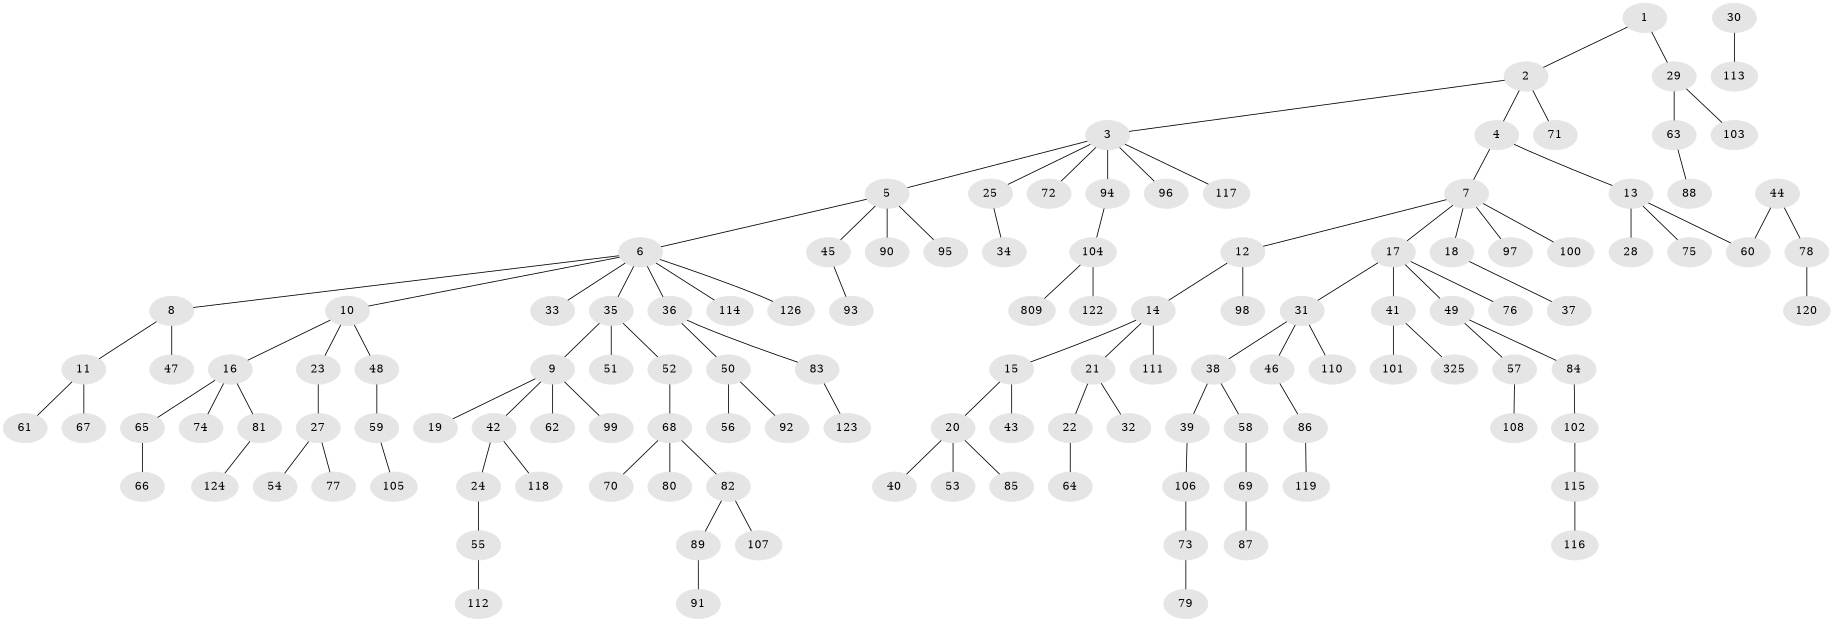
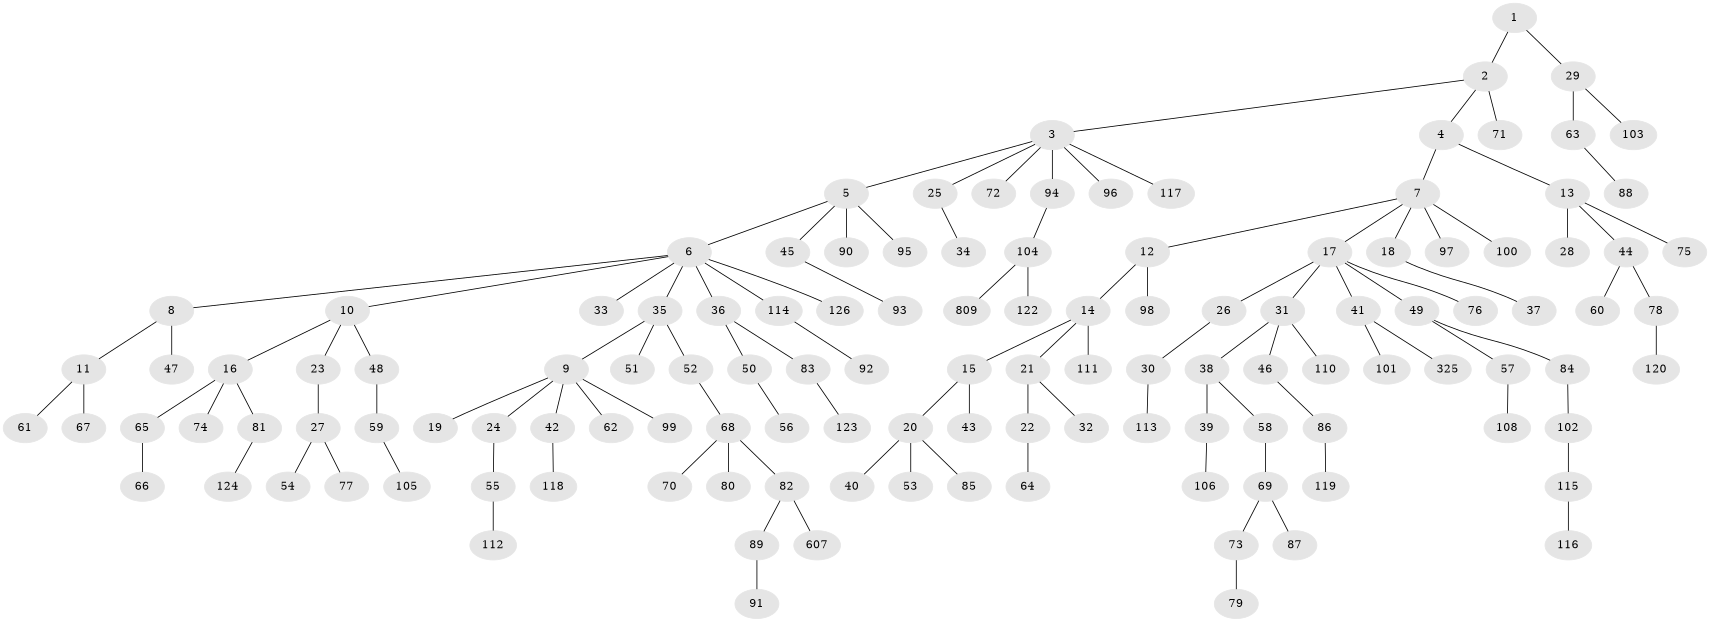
edge "13" -- "60": now "13" -- "44"
node "26": added
edge "50" -- "92": now "114" -- "92"
edge "42" -- "24": now "9" -- "24"
edge "106" -- "73": now "69" -- "73"
node "107": label "107" -> "607"
